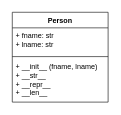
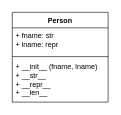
node "+ fname: str + lname: str": label "+ fname: str + lname: str" -> "+ fname: str + lname: repr"
